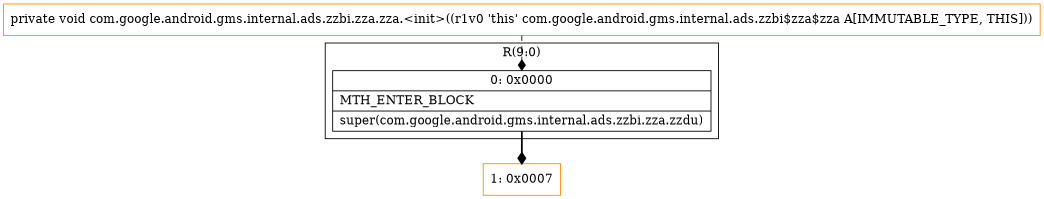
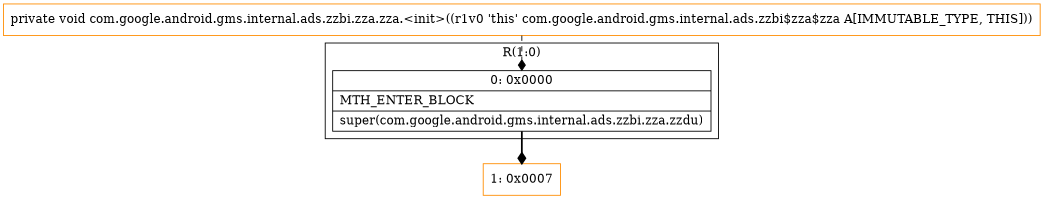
cluster "R(9:0)": label "R(9:0)" -> "R(1:0)"
